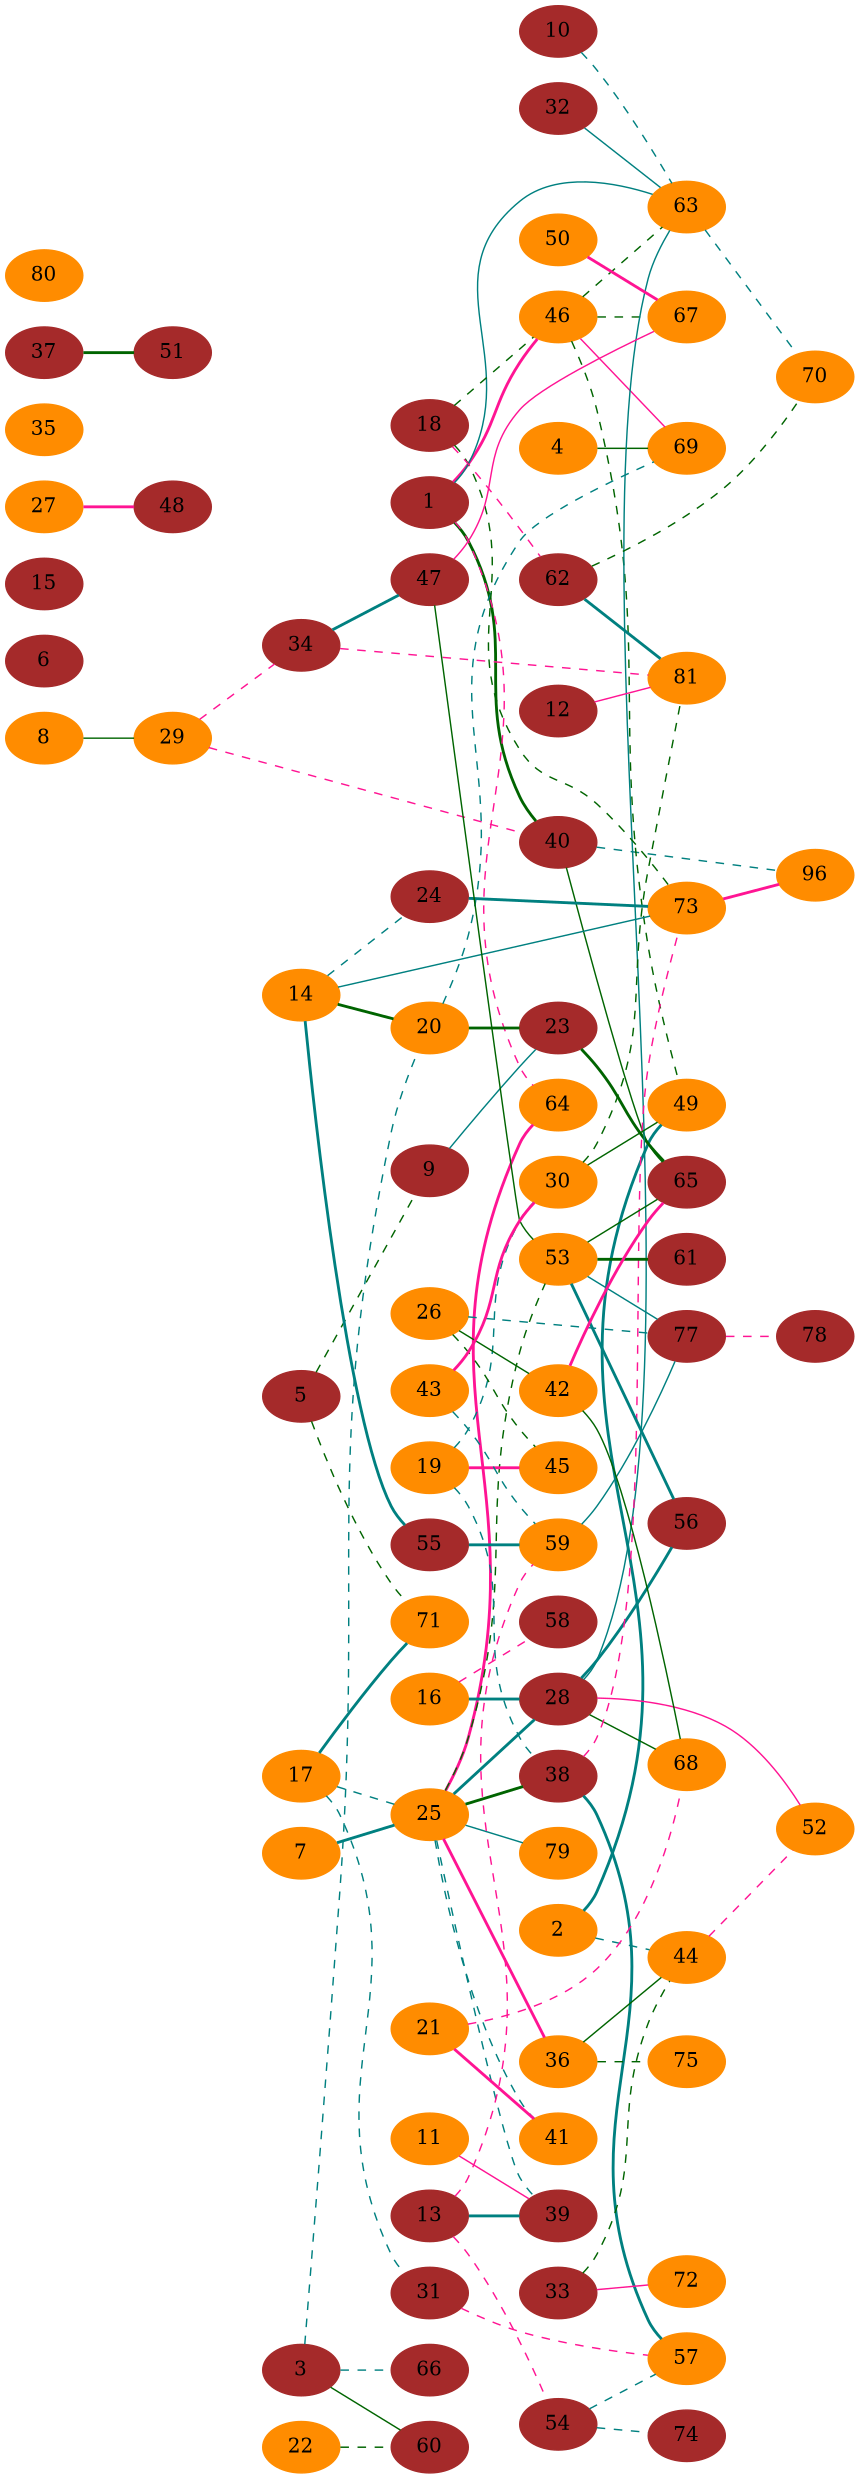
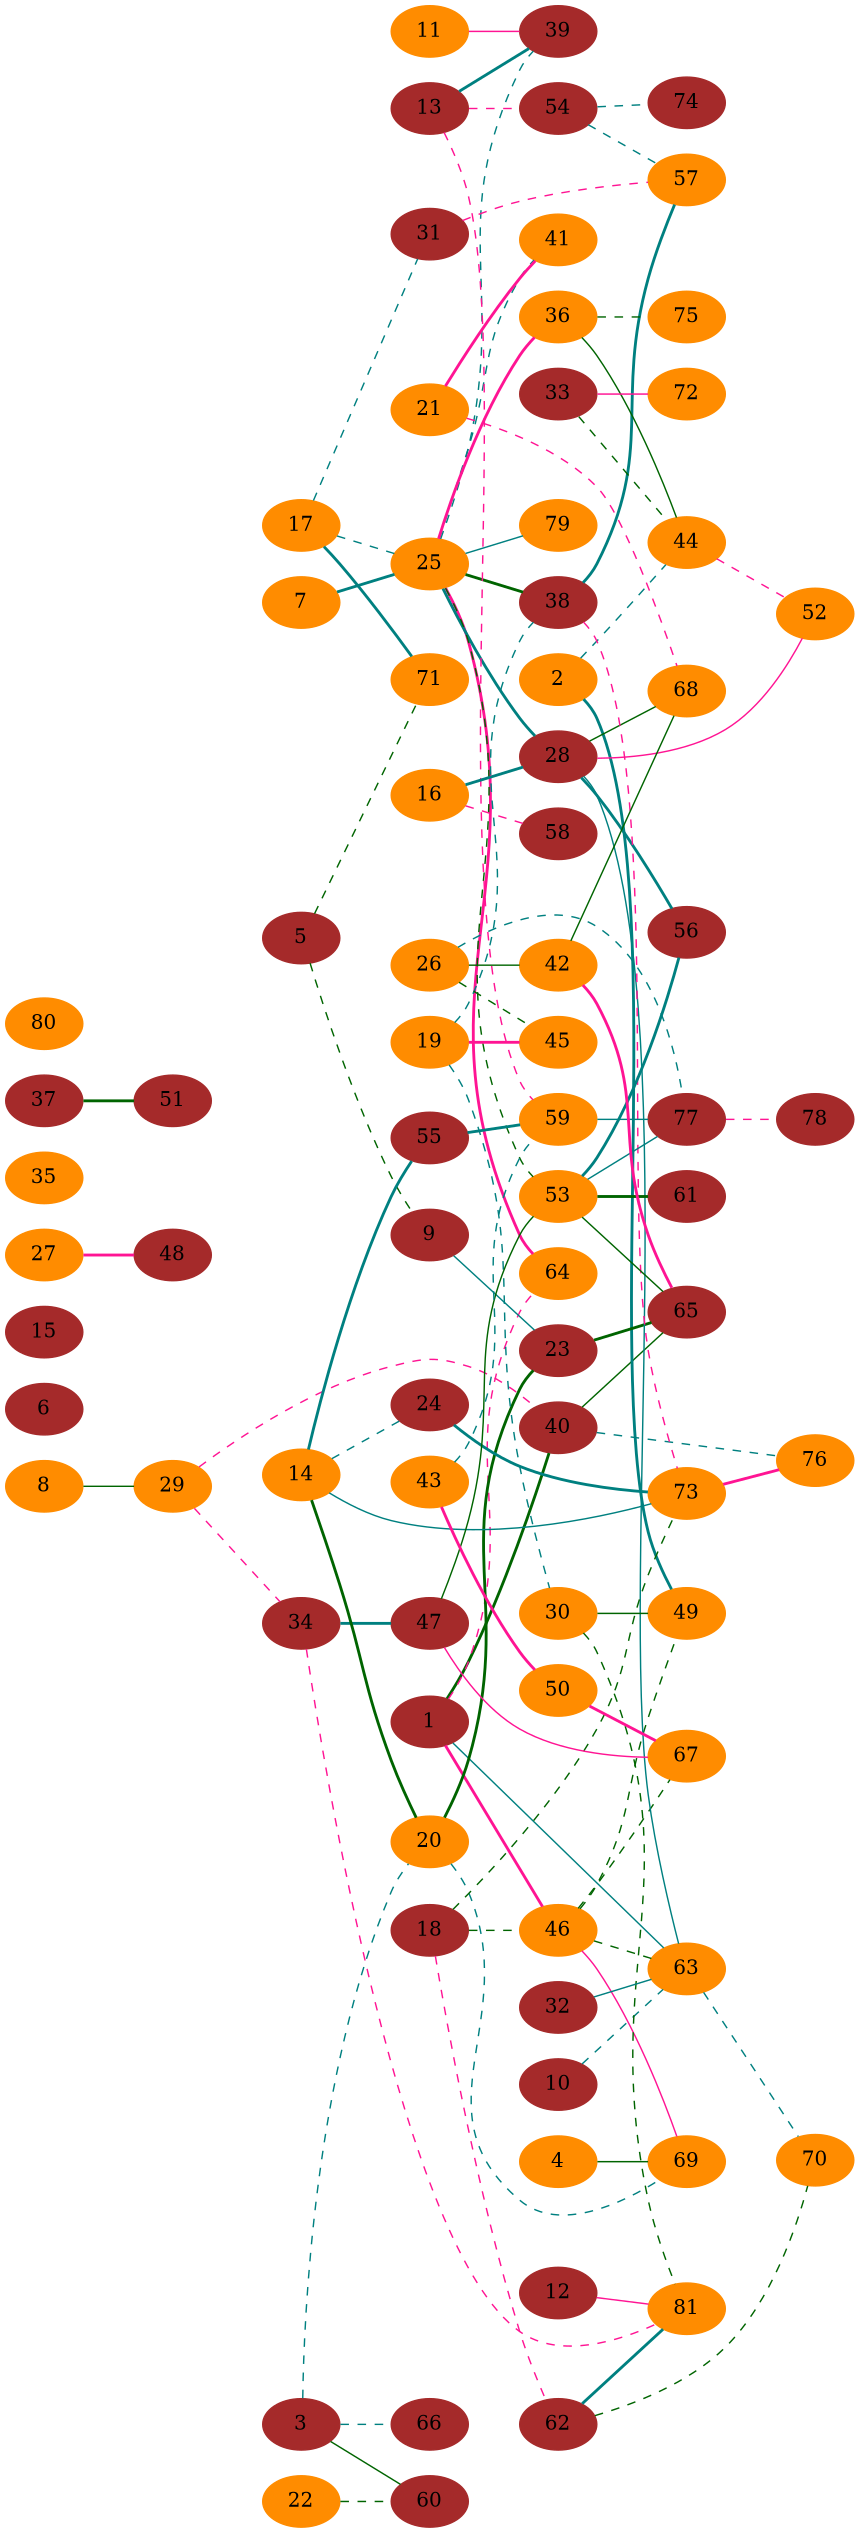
node "96": label "96" -> "76"
edge "30" -- "43": now "50" -- "43"
